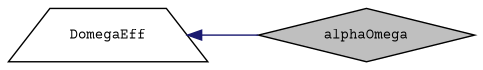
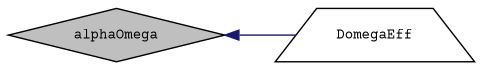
edge "alphaOmega" -> "DomegaEff": reversed
